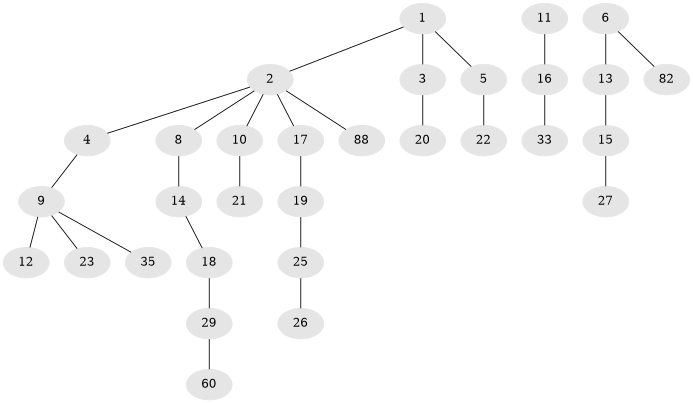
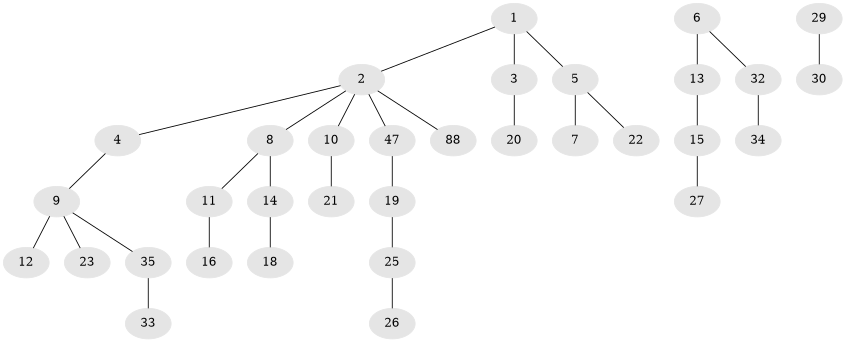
node "82": label "82" -> "32"
edge "16" -- "33": now "35" -- "33"
node "17": label "17" -> "47"
node "7": added
node "34": added
edge "8" -- "11": added
edge "18" -- "29": removed
node "60": label "60" -> "30"
